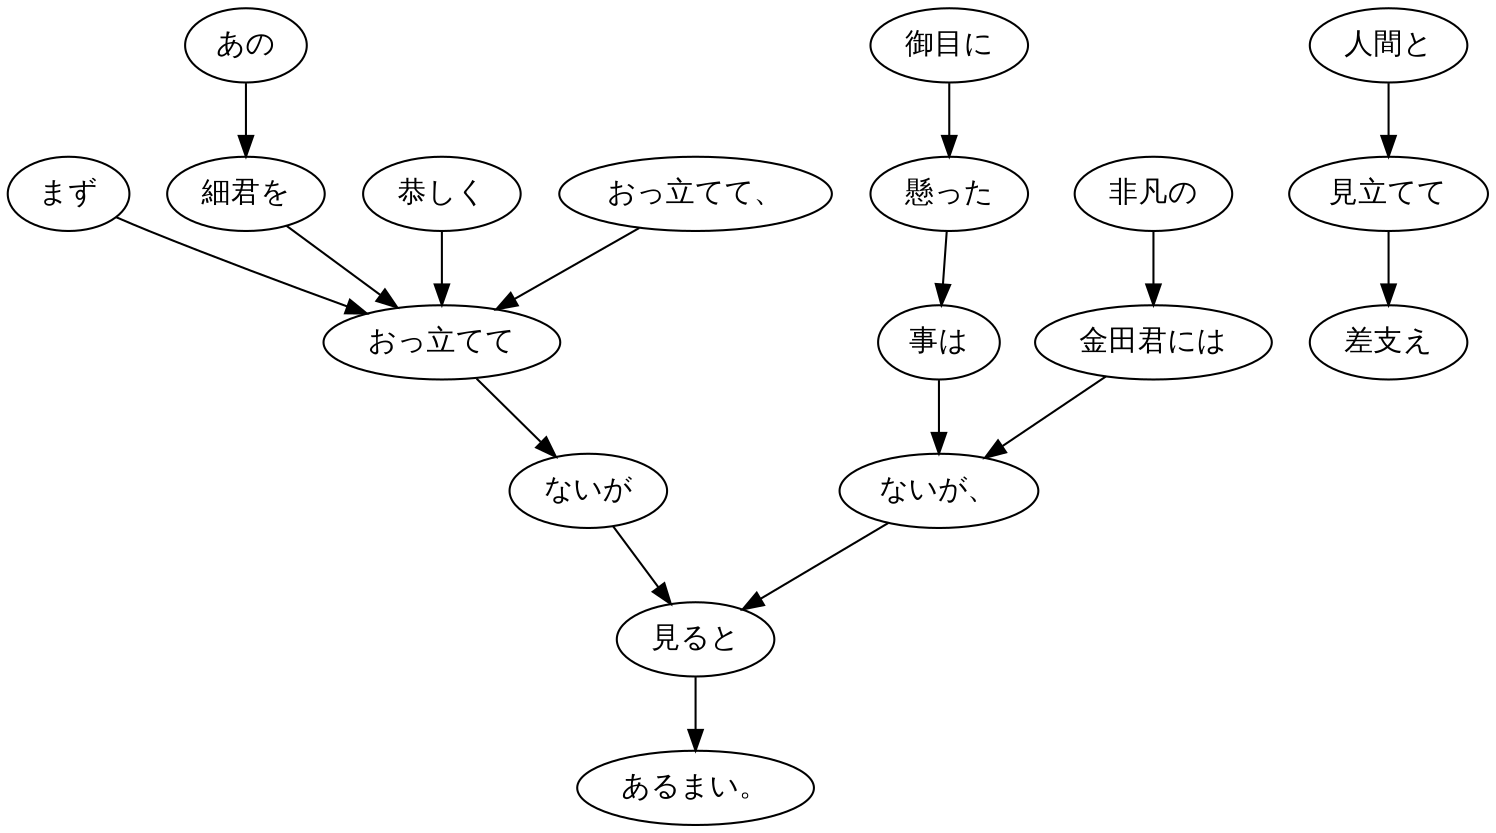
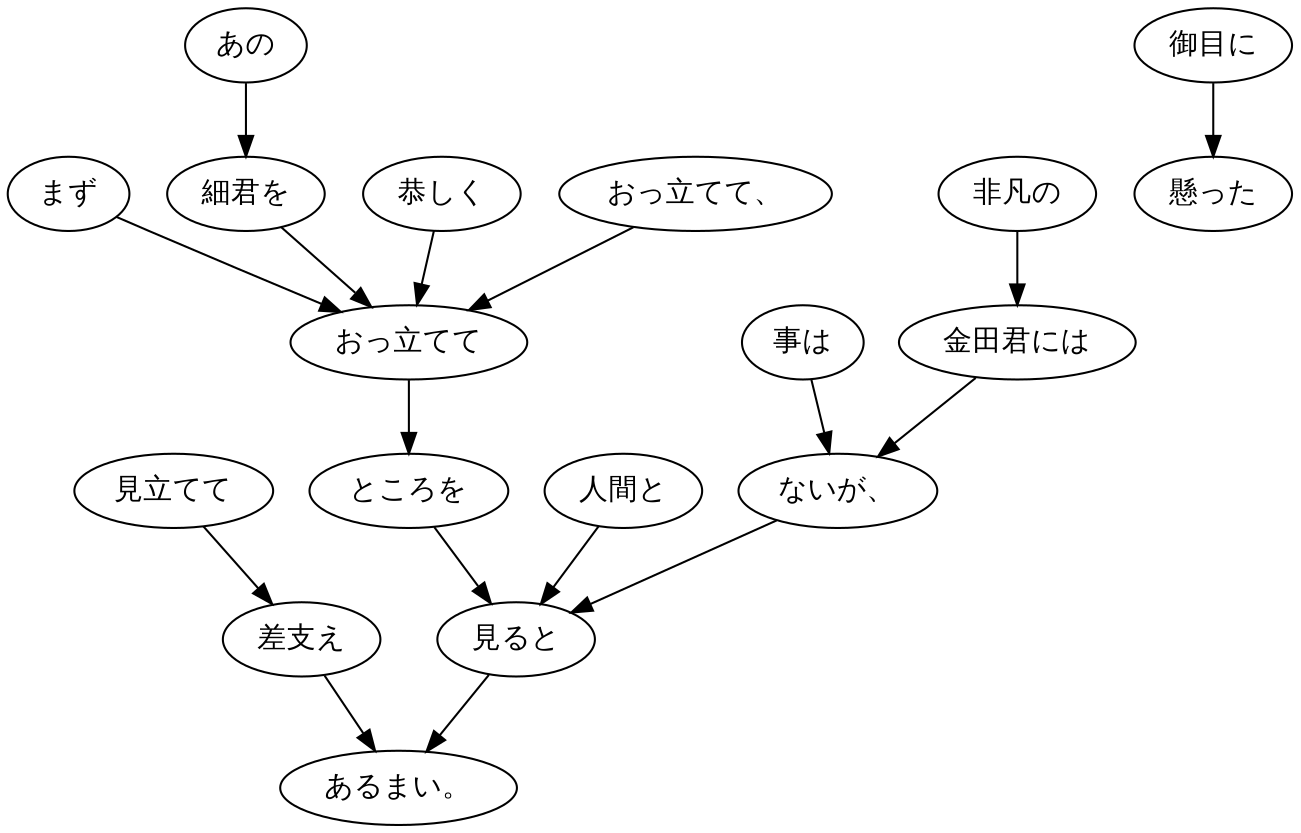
edge "人間と" -> "見立てて": now "人間と" -> "見ると"
edge "懸った" -> "事は": removed
node "ないが": label "ないが" -> "ところを"
edge "差支え" -> "あるまい。": added
